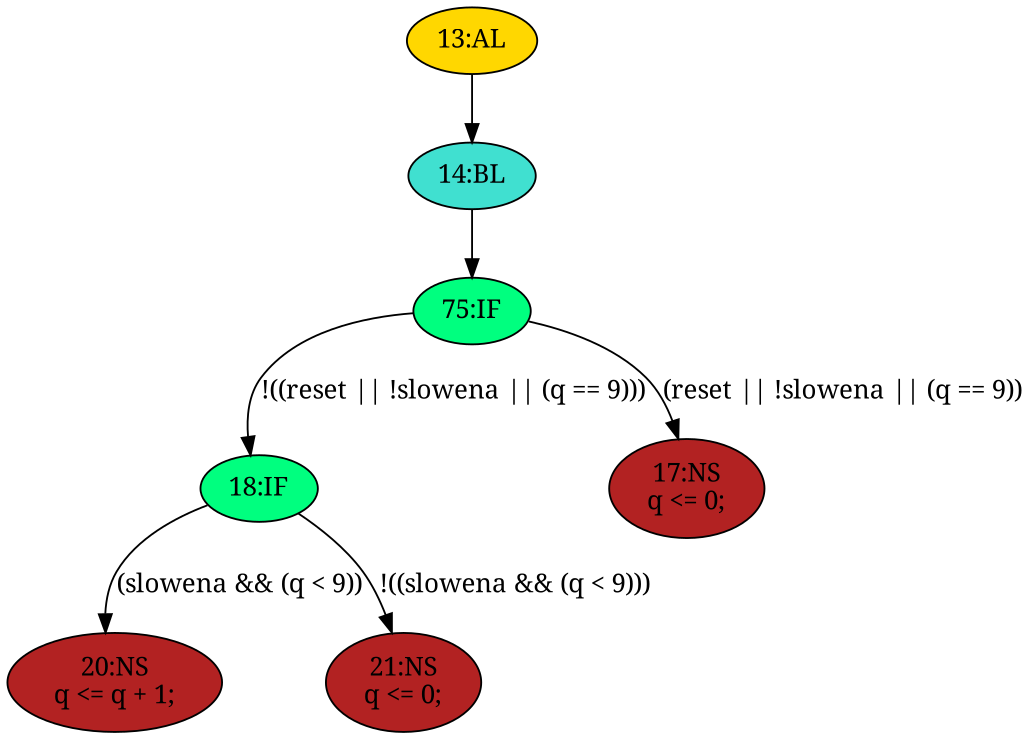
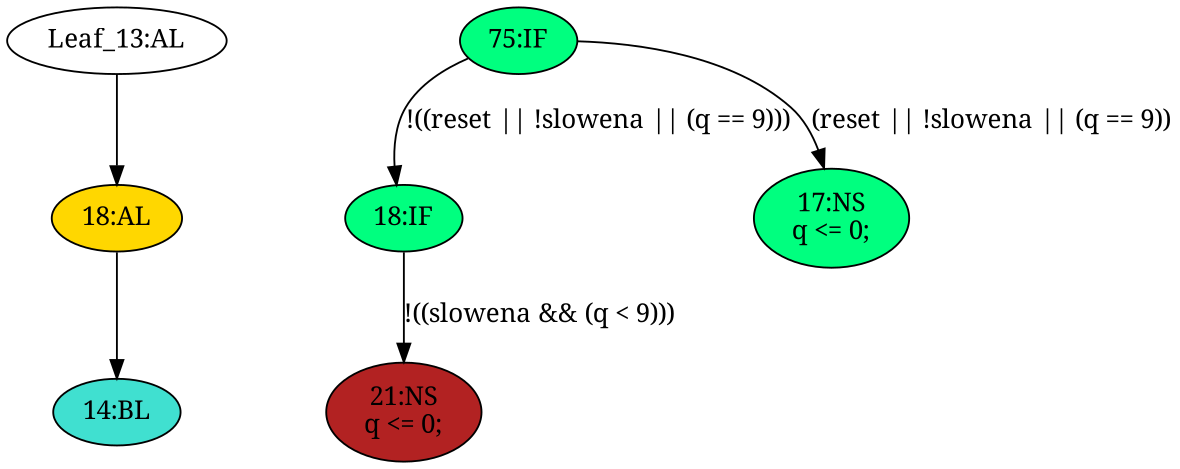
node "Leaf_13:AL": added
node "13:AL": label "13:AL" -> "18:AL"
edge "14:BL" -> "75:IF": removed
node "17:NS q <= 0;": fillcolor firebrick -> springgreen
node "20:NS q <= q + 1;": removed
